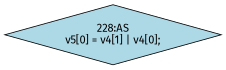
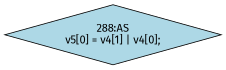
node "228:AS v5[0] = v4[1] | v4[0];": label "228:AS v5[0] = v4[1] | v4[0];" -> "288:AS v5[0] = v4[1] | v4[0];"
